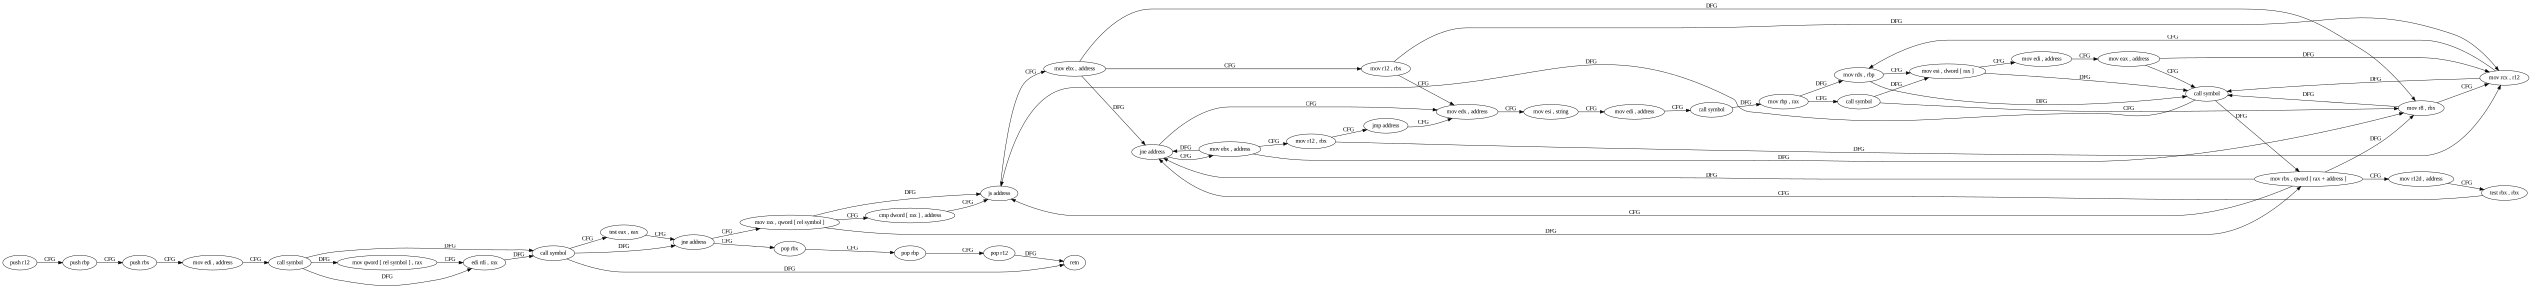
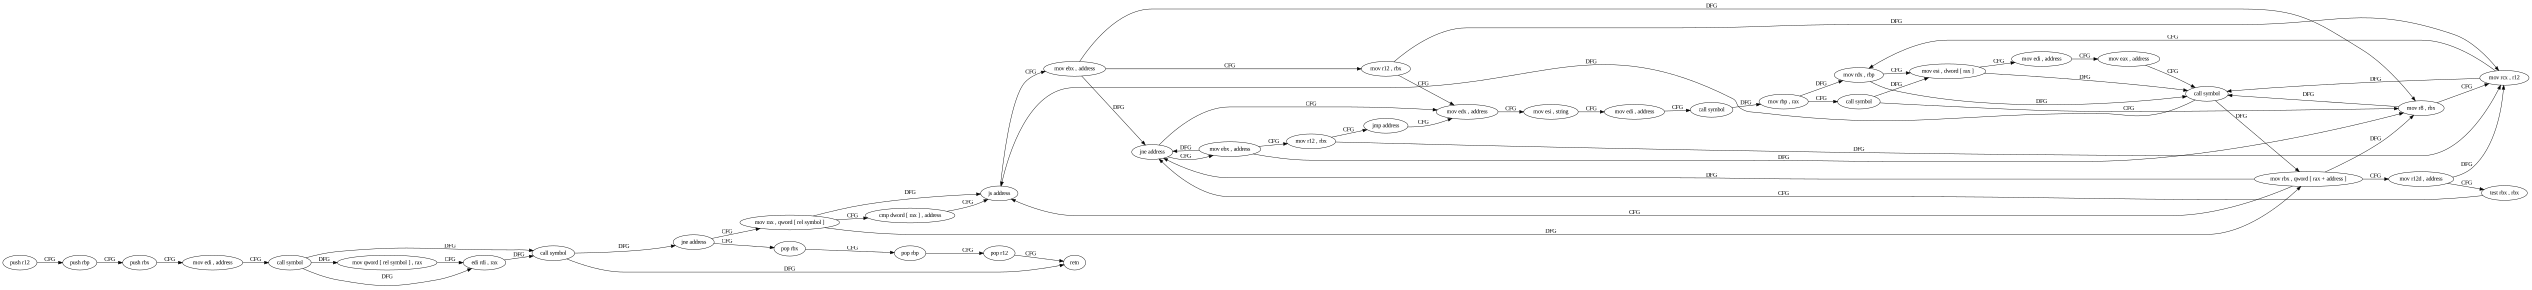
edge "mov eax , address" -> "mov rcx , r12": now "mov r12d , address" -> "mov rcx , r12"
node "test eax , eax": removed
edge "pop r12" -> "retn": label "DFG" -> "CFG"
